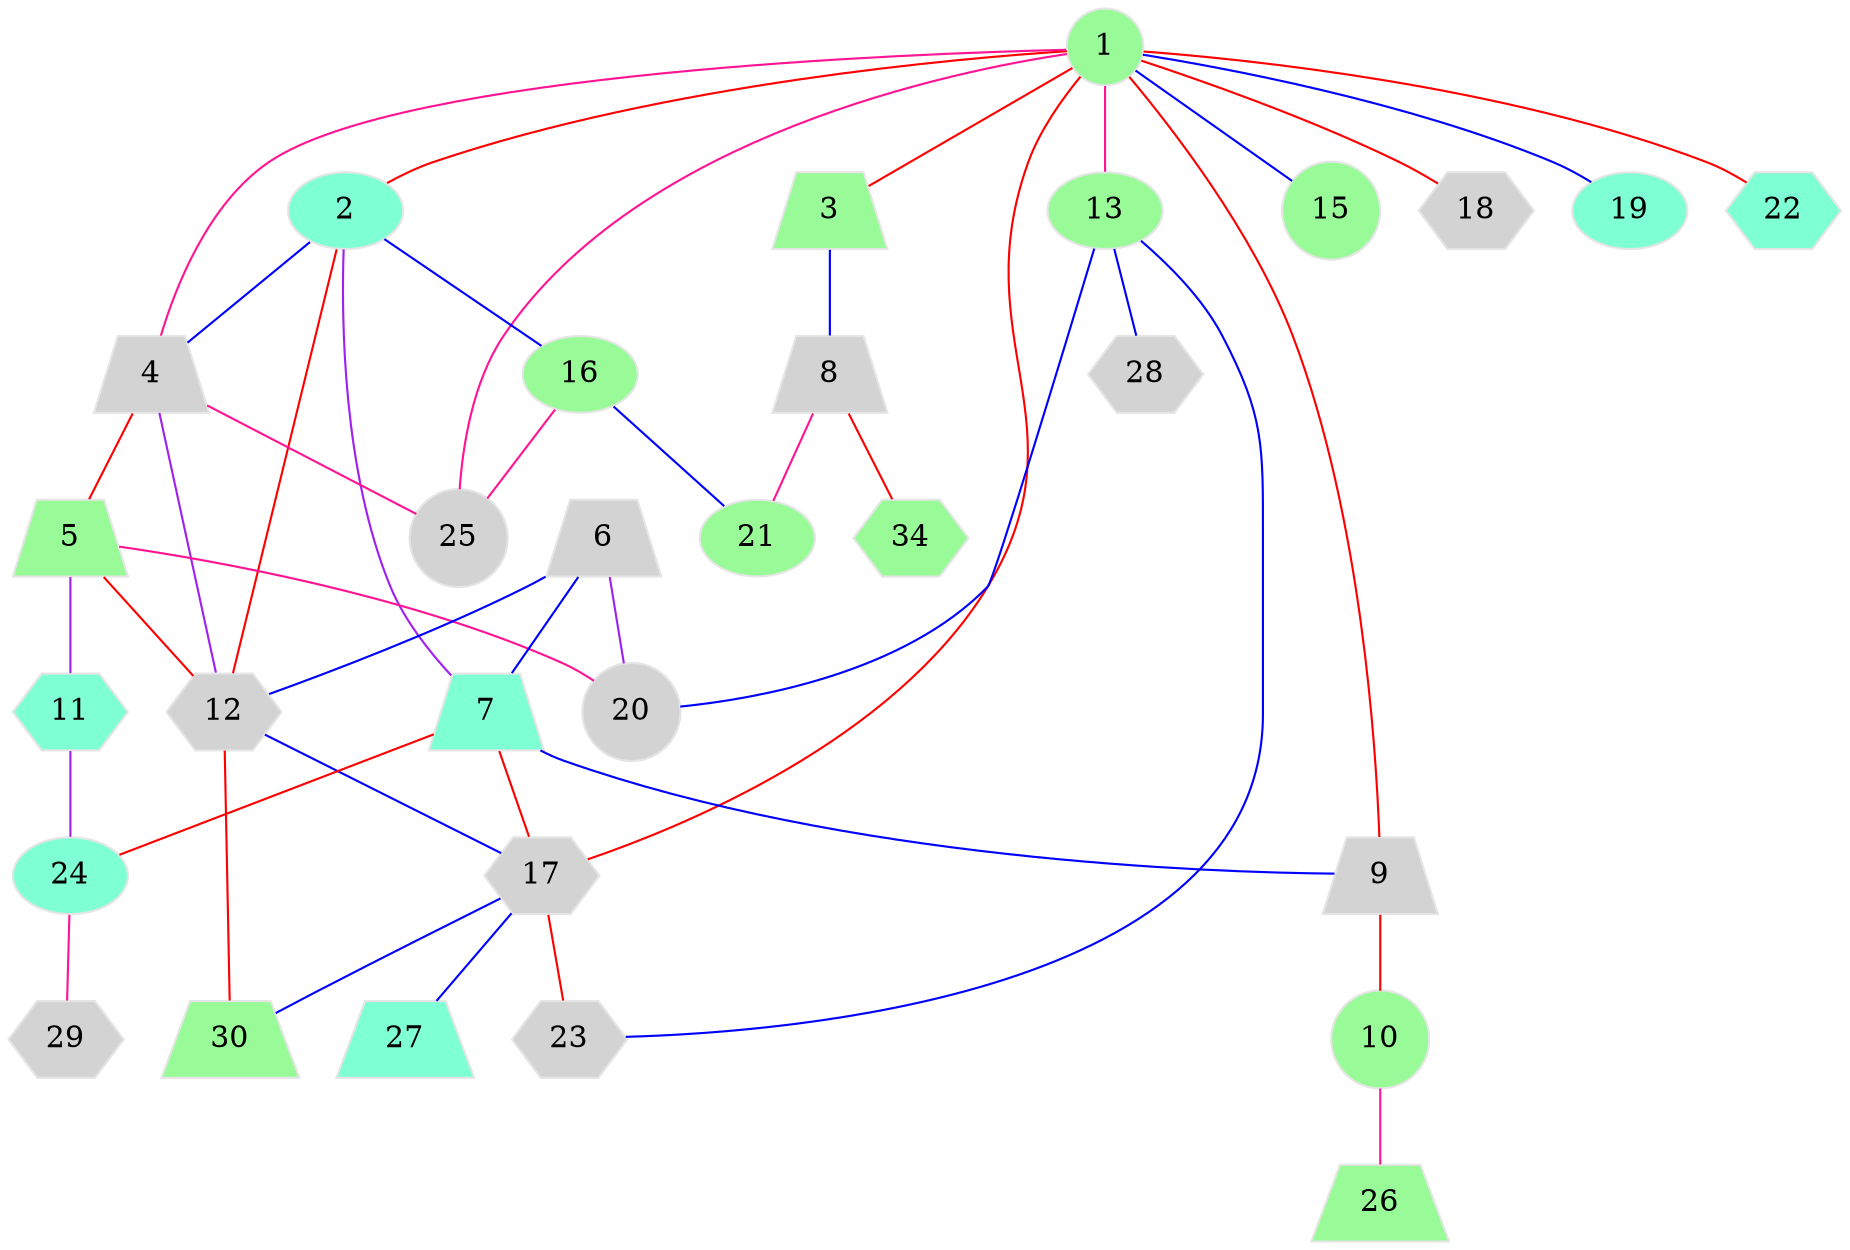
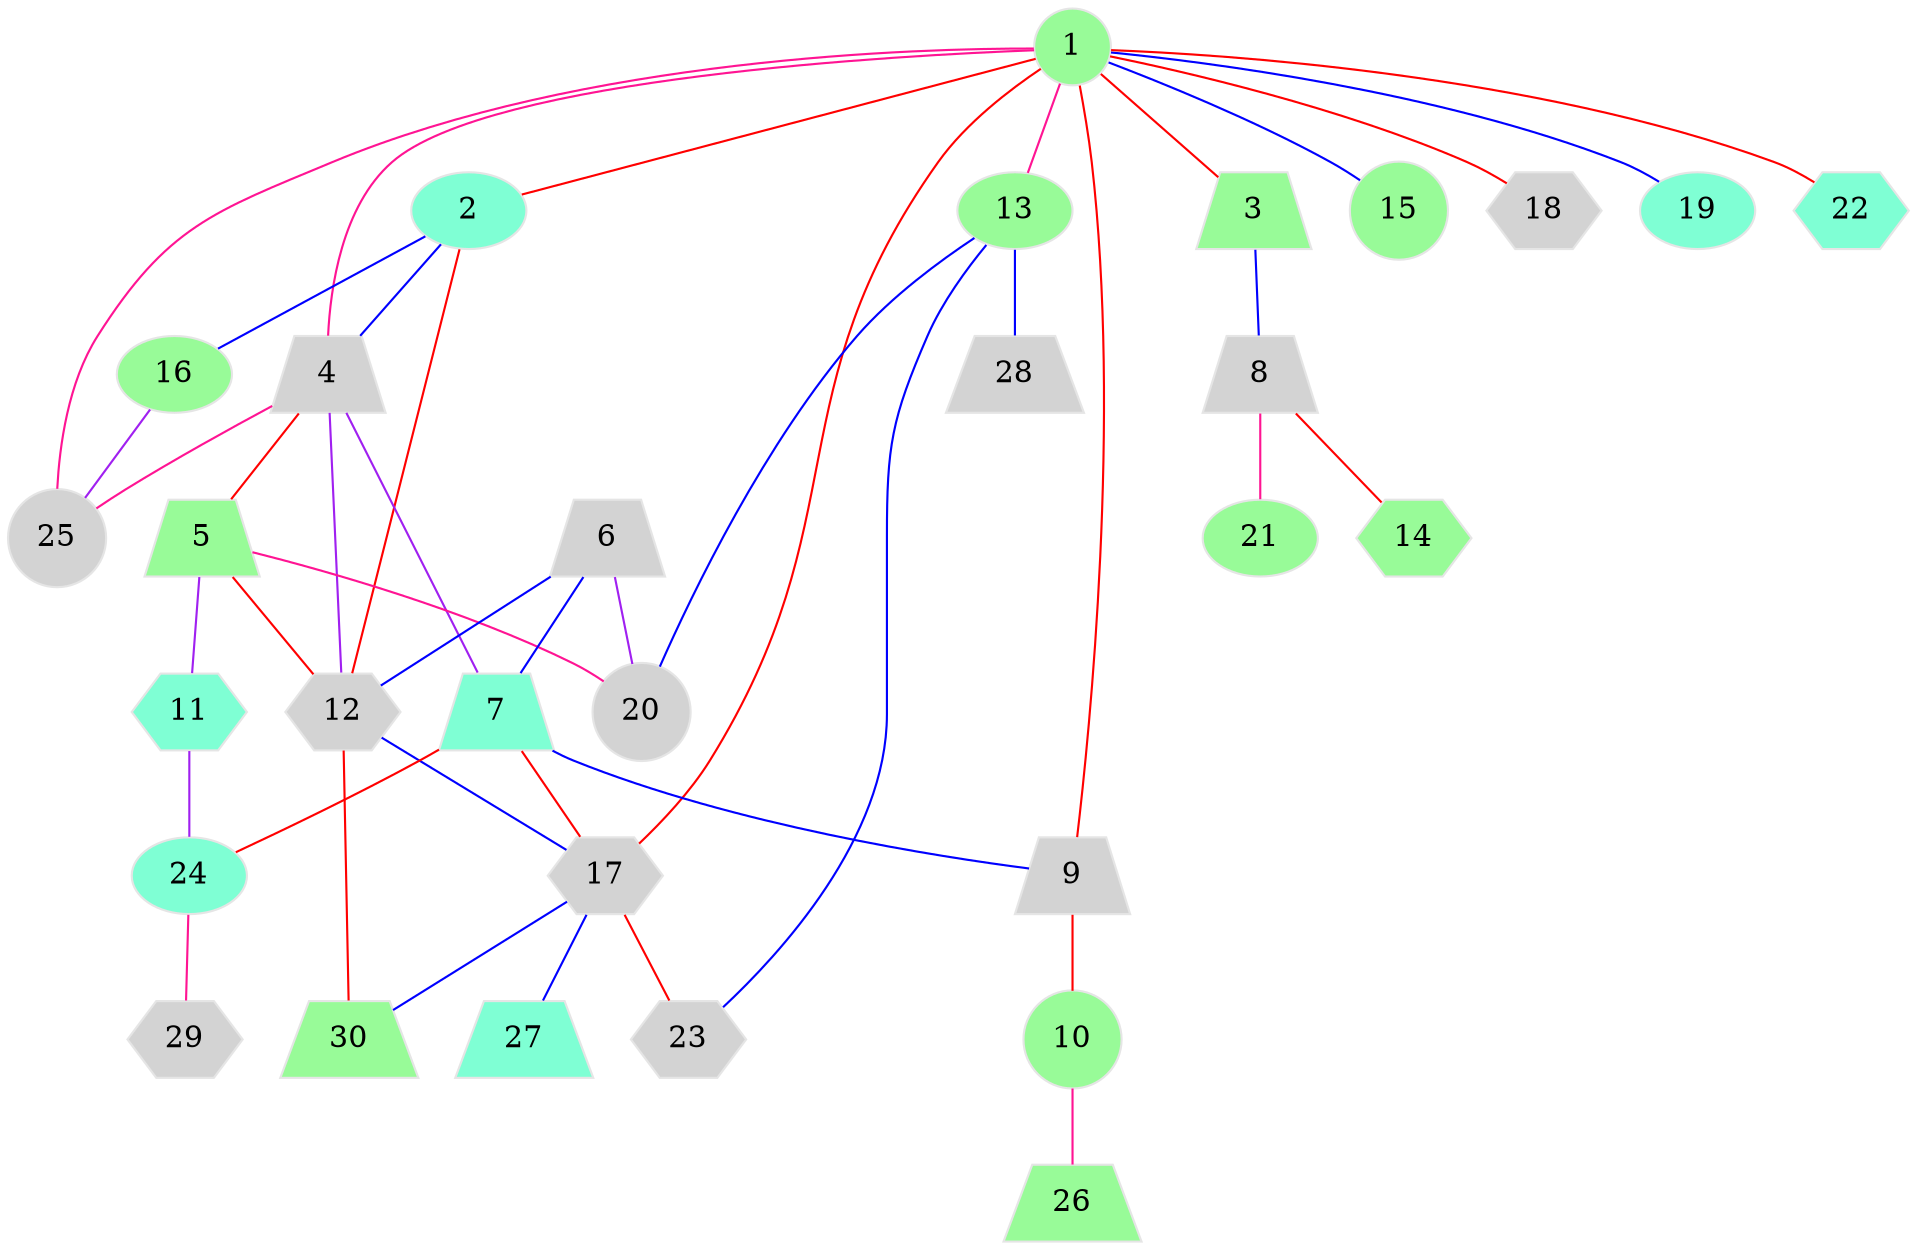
node "28": shape hexagon -> trapezium
edge "16" -- "25": color deeppink -> purple
edge "16" -- "21": removed
edge "2" -- "7": now "4" -- "7"
node "34": label "34" -> "14"
